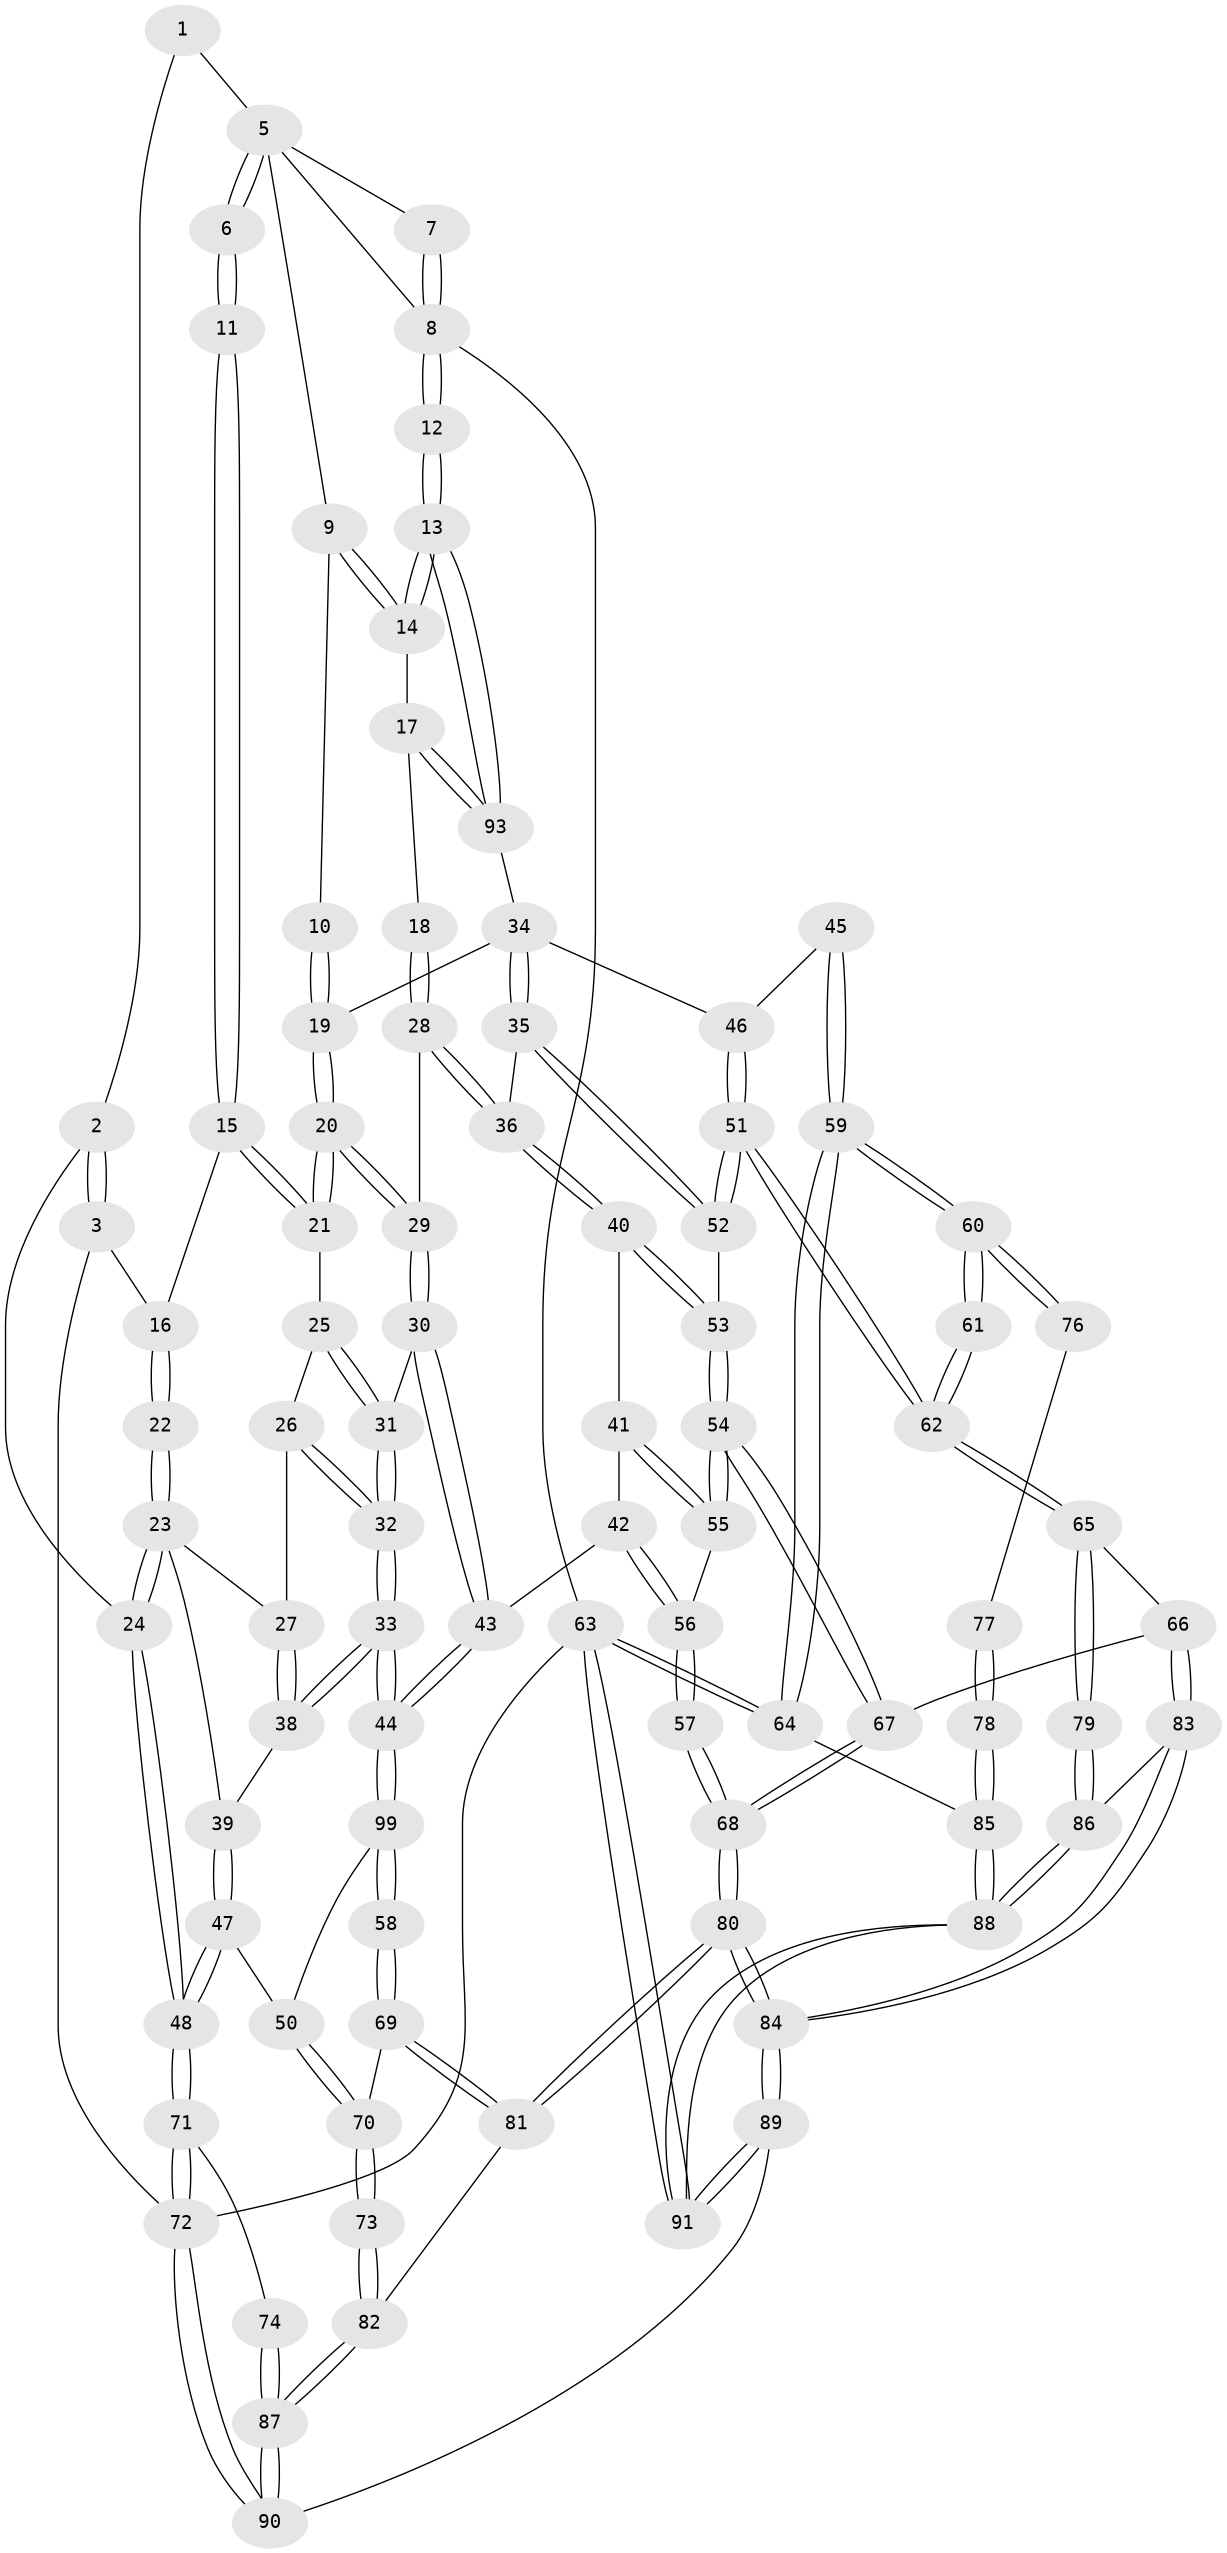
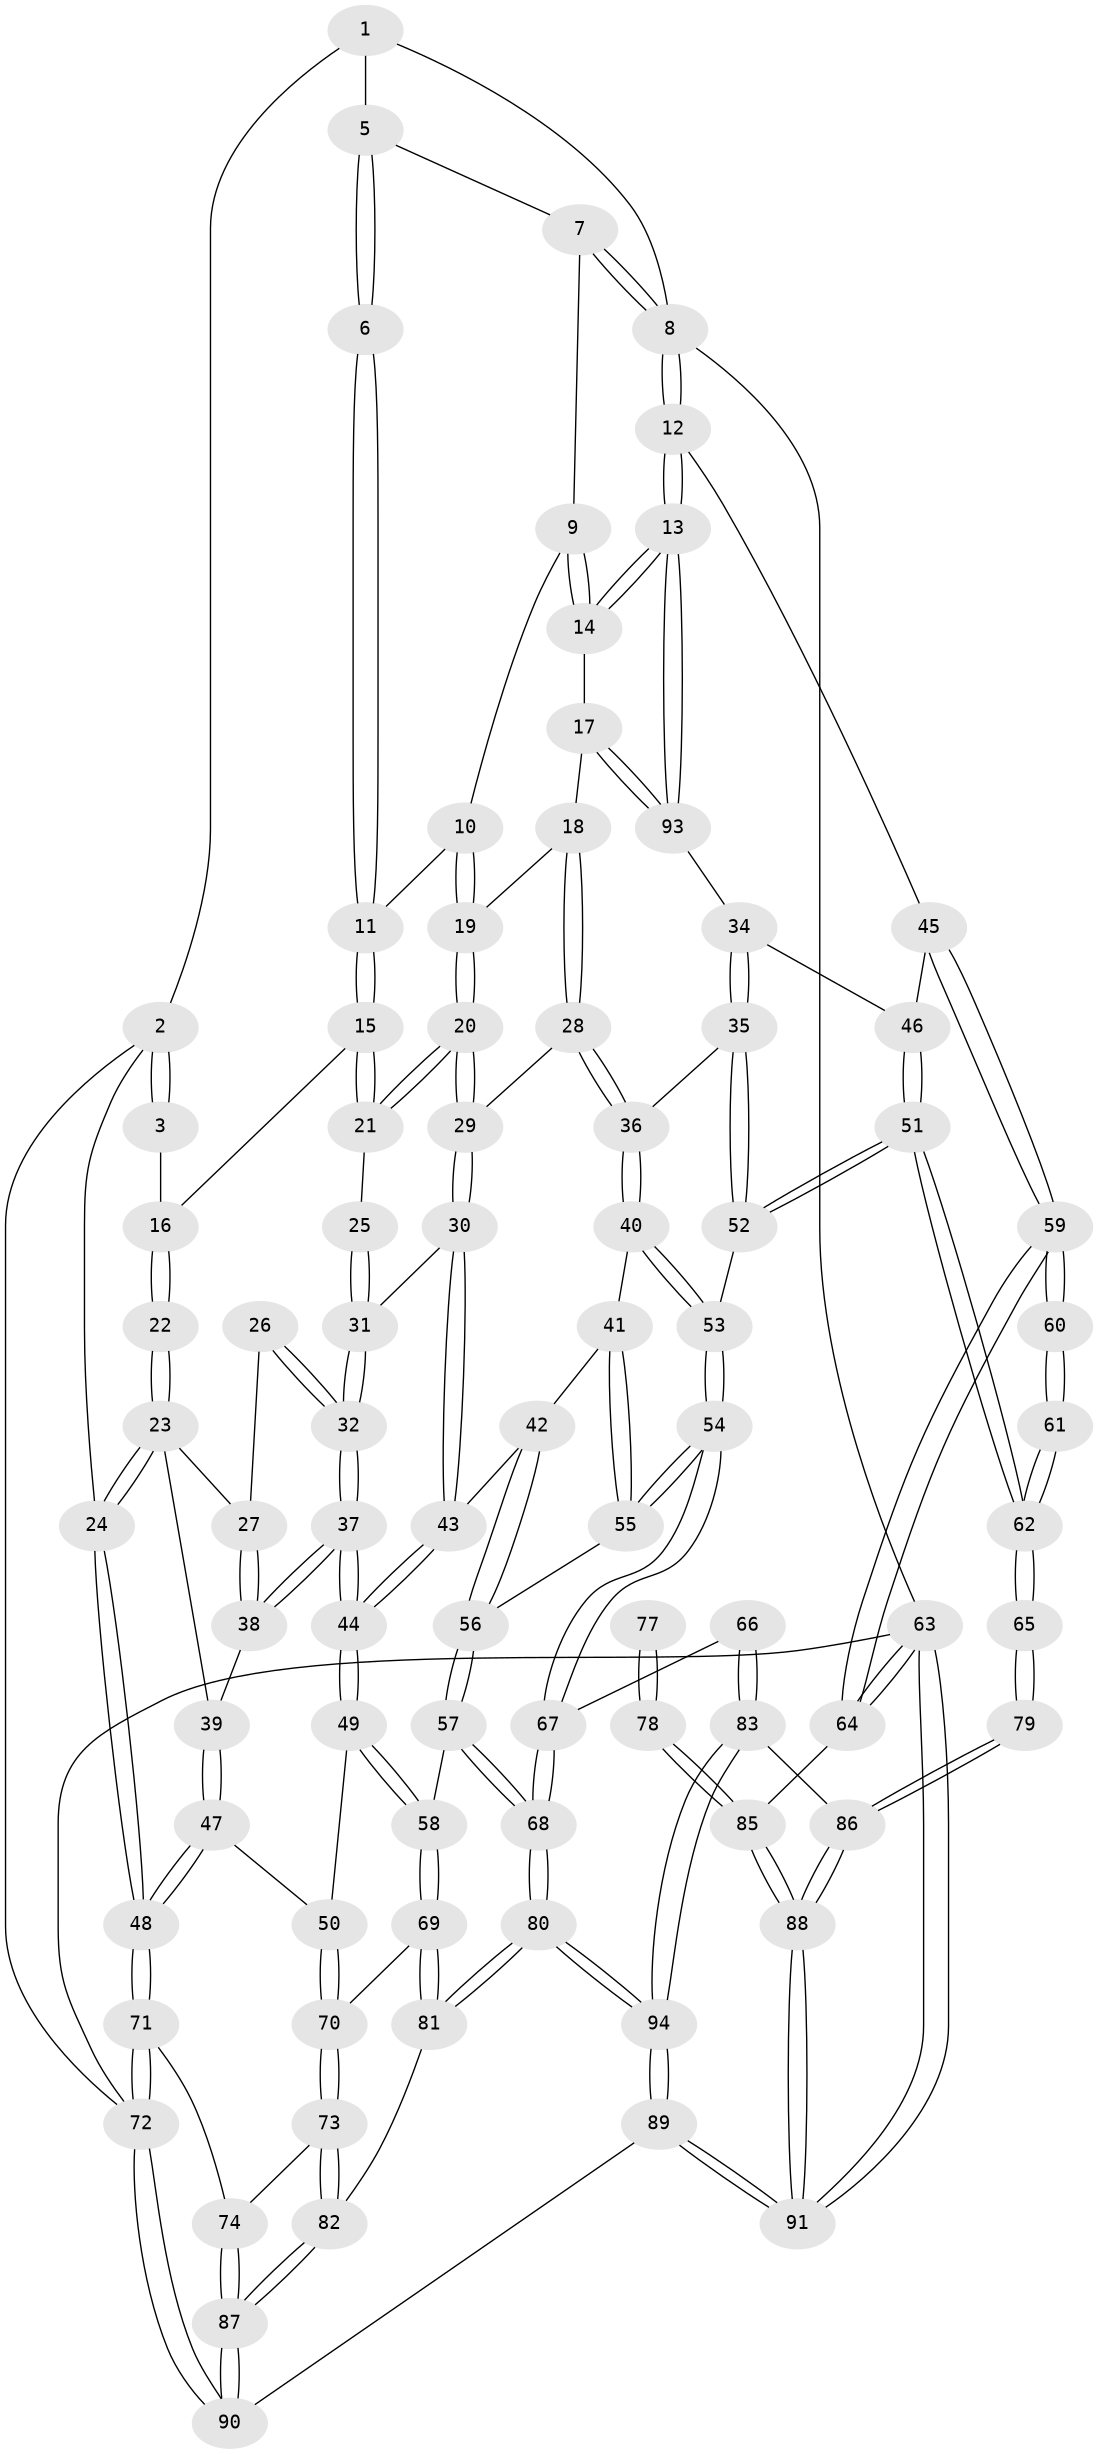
edge "5" -- "8": now "1" -- "8"
edge "5" -- "9": now "7" -- "9"
edge "12" -- "45": added
edge "10" -- "11": added
edge "34" -- "19": now "18" -- "19"
node "76": removed
edge "25" -- "26": removed
edge "65" -- "66": removed
node "33": label "33" -> "37"
edge "3" -- "72": now "2" -- "72"
edge "57" -- "58": added
node "99": label "99" -> "49"
node "84": label "84" -> "94"
edge "73" -- "74": added
